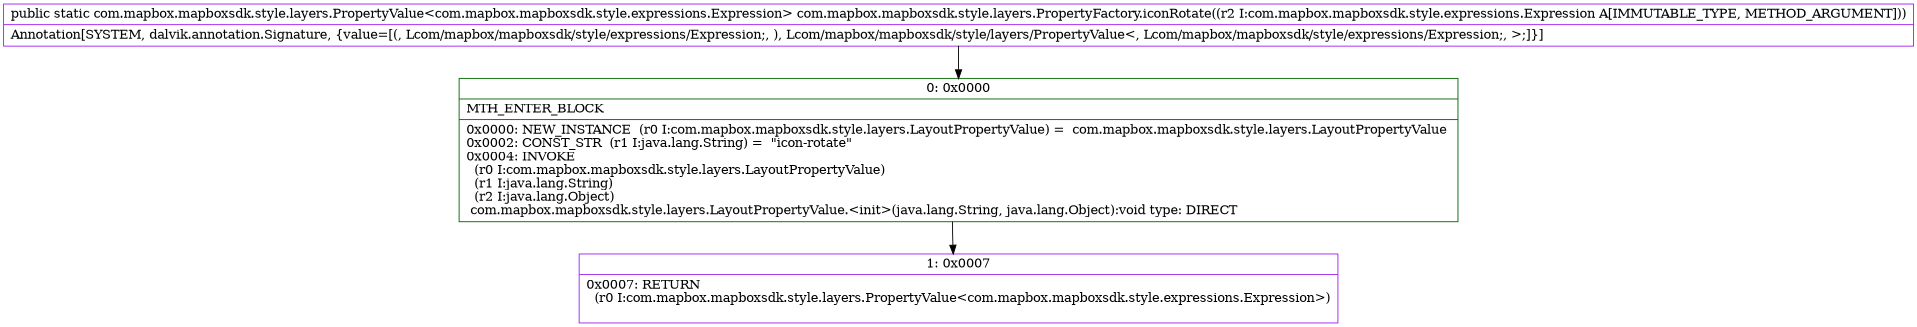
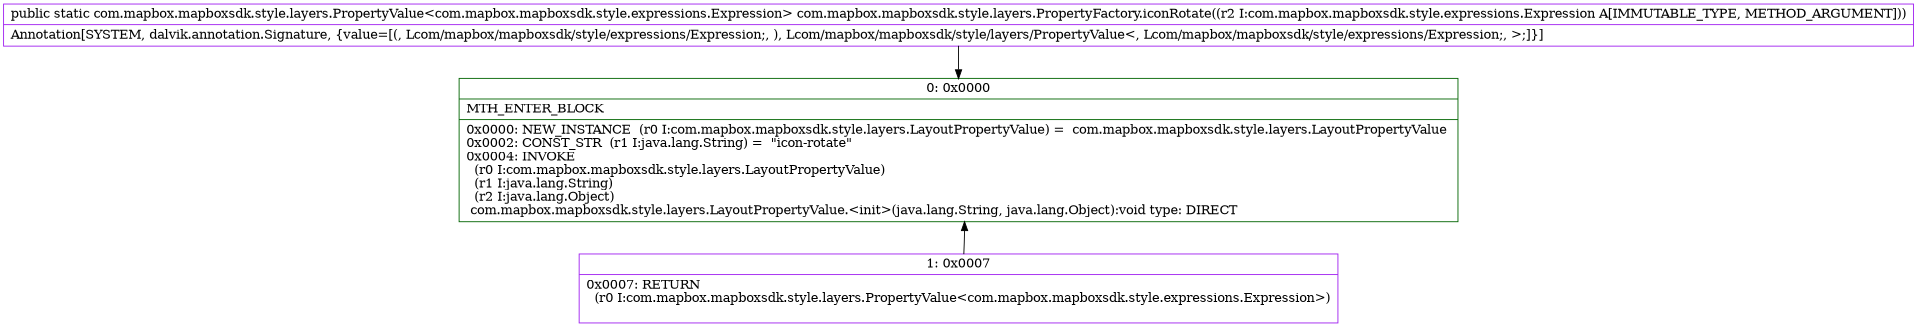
edge "0: 0x0000" -> "1: 0x0007": reversed
